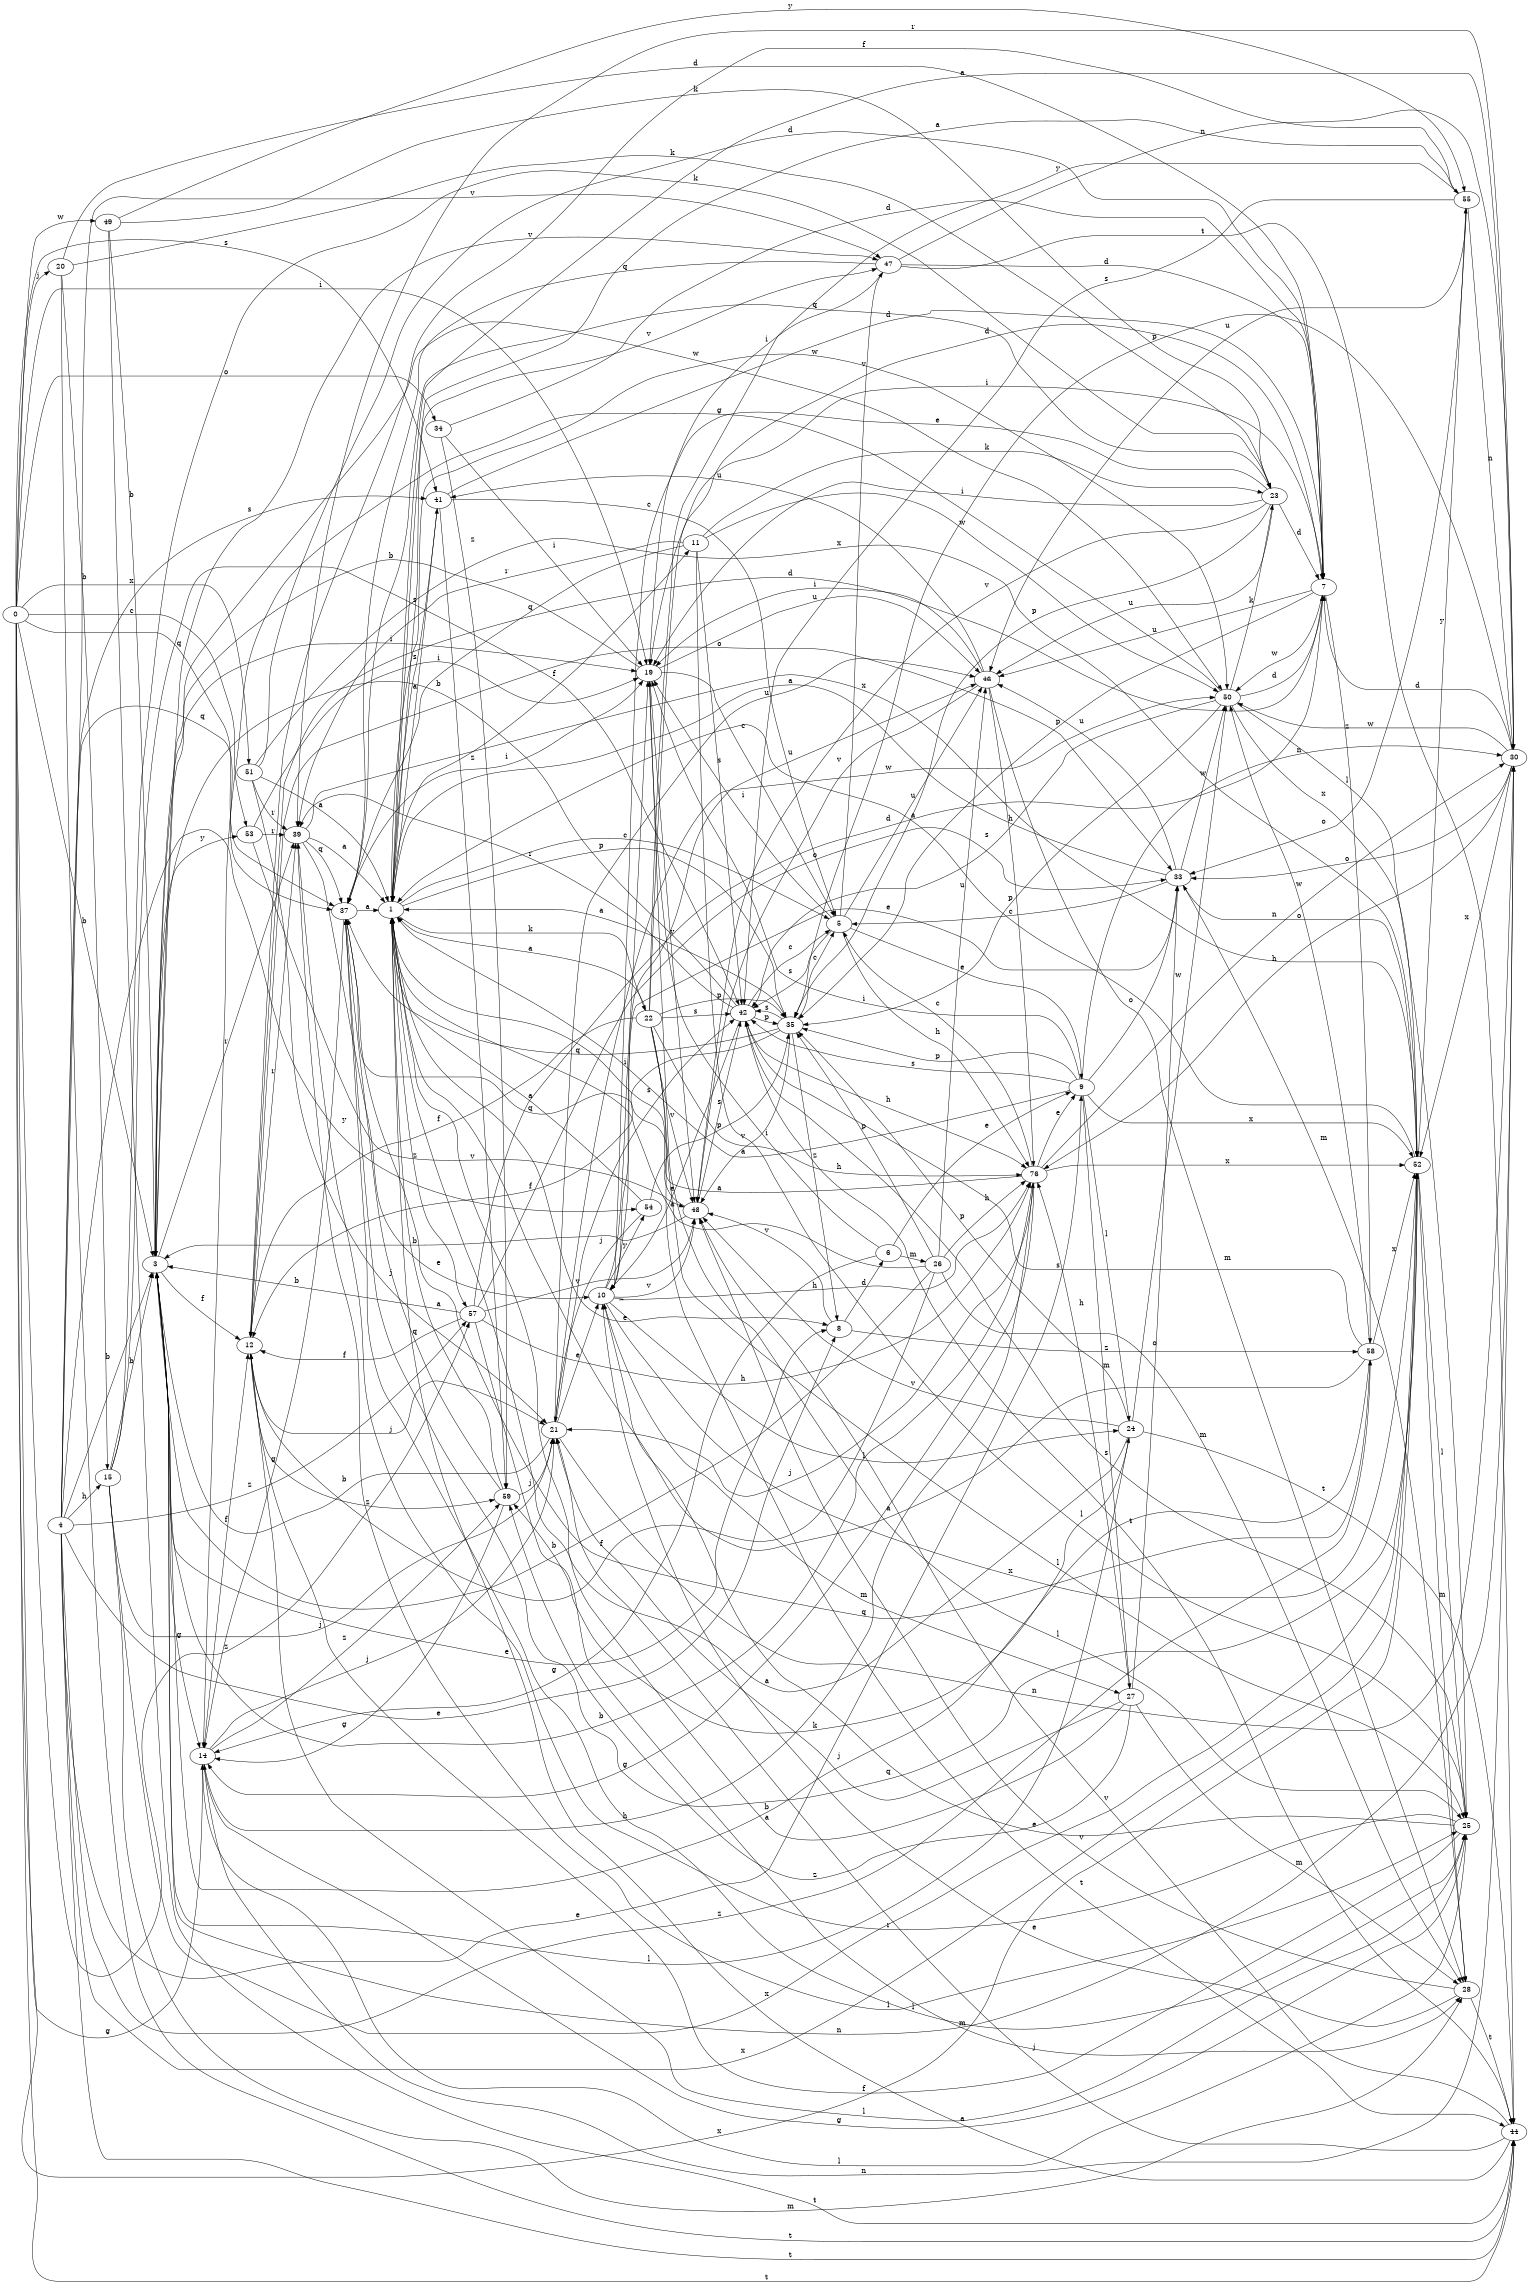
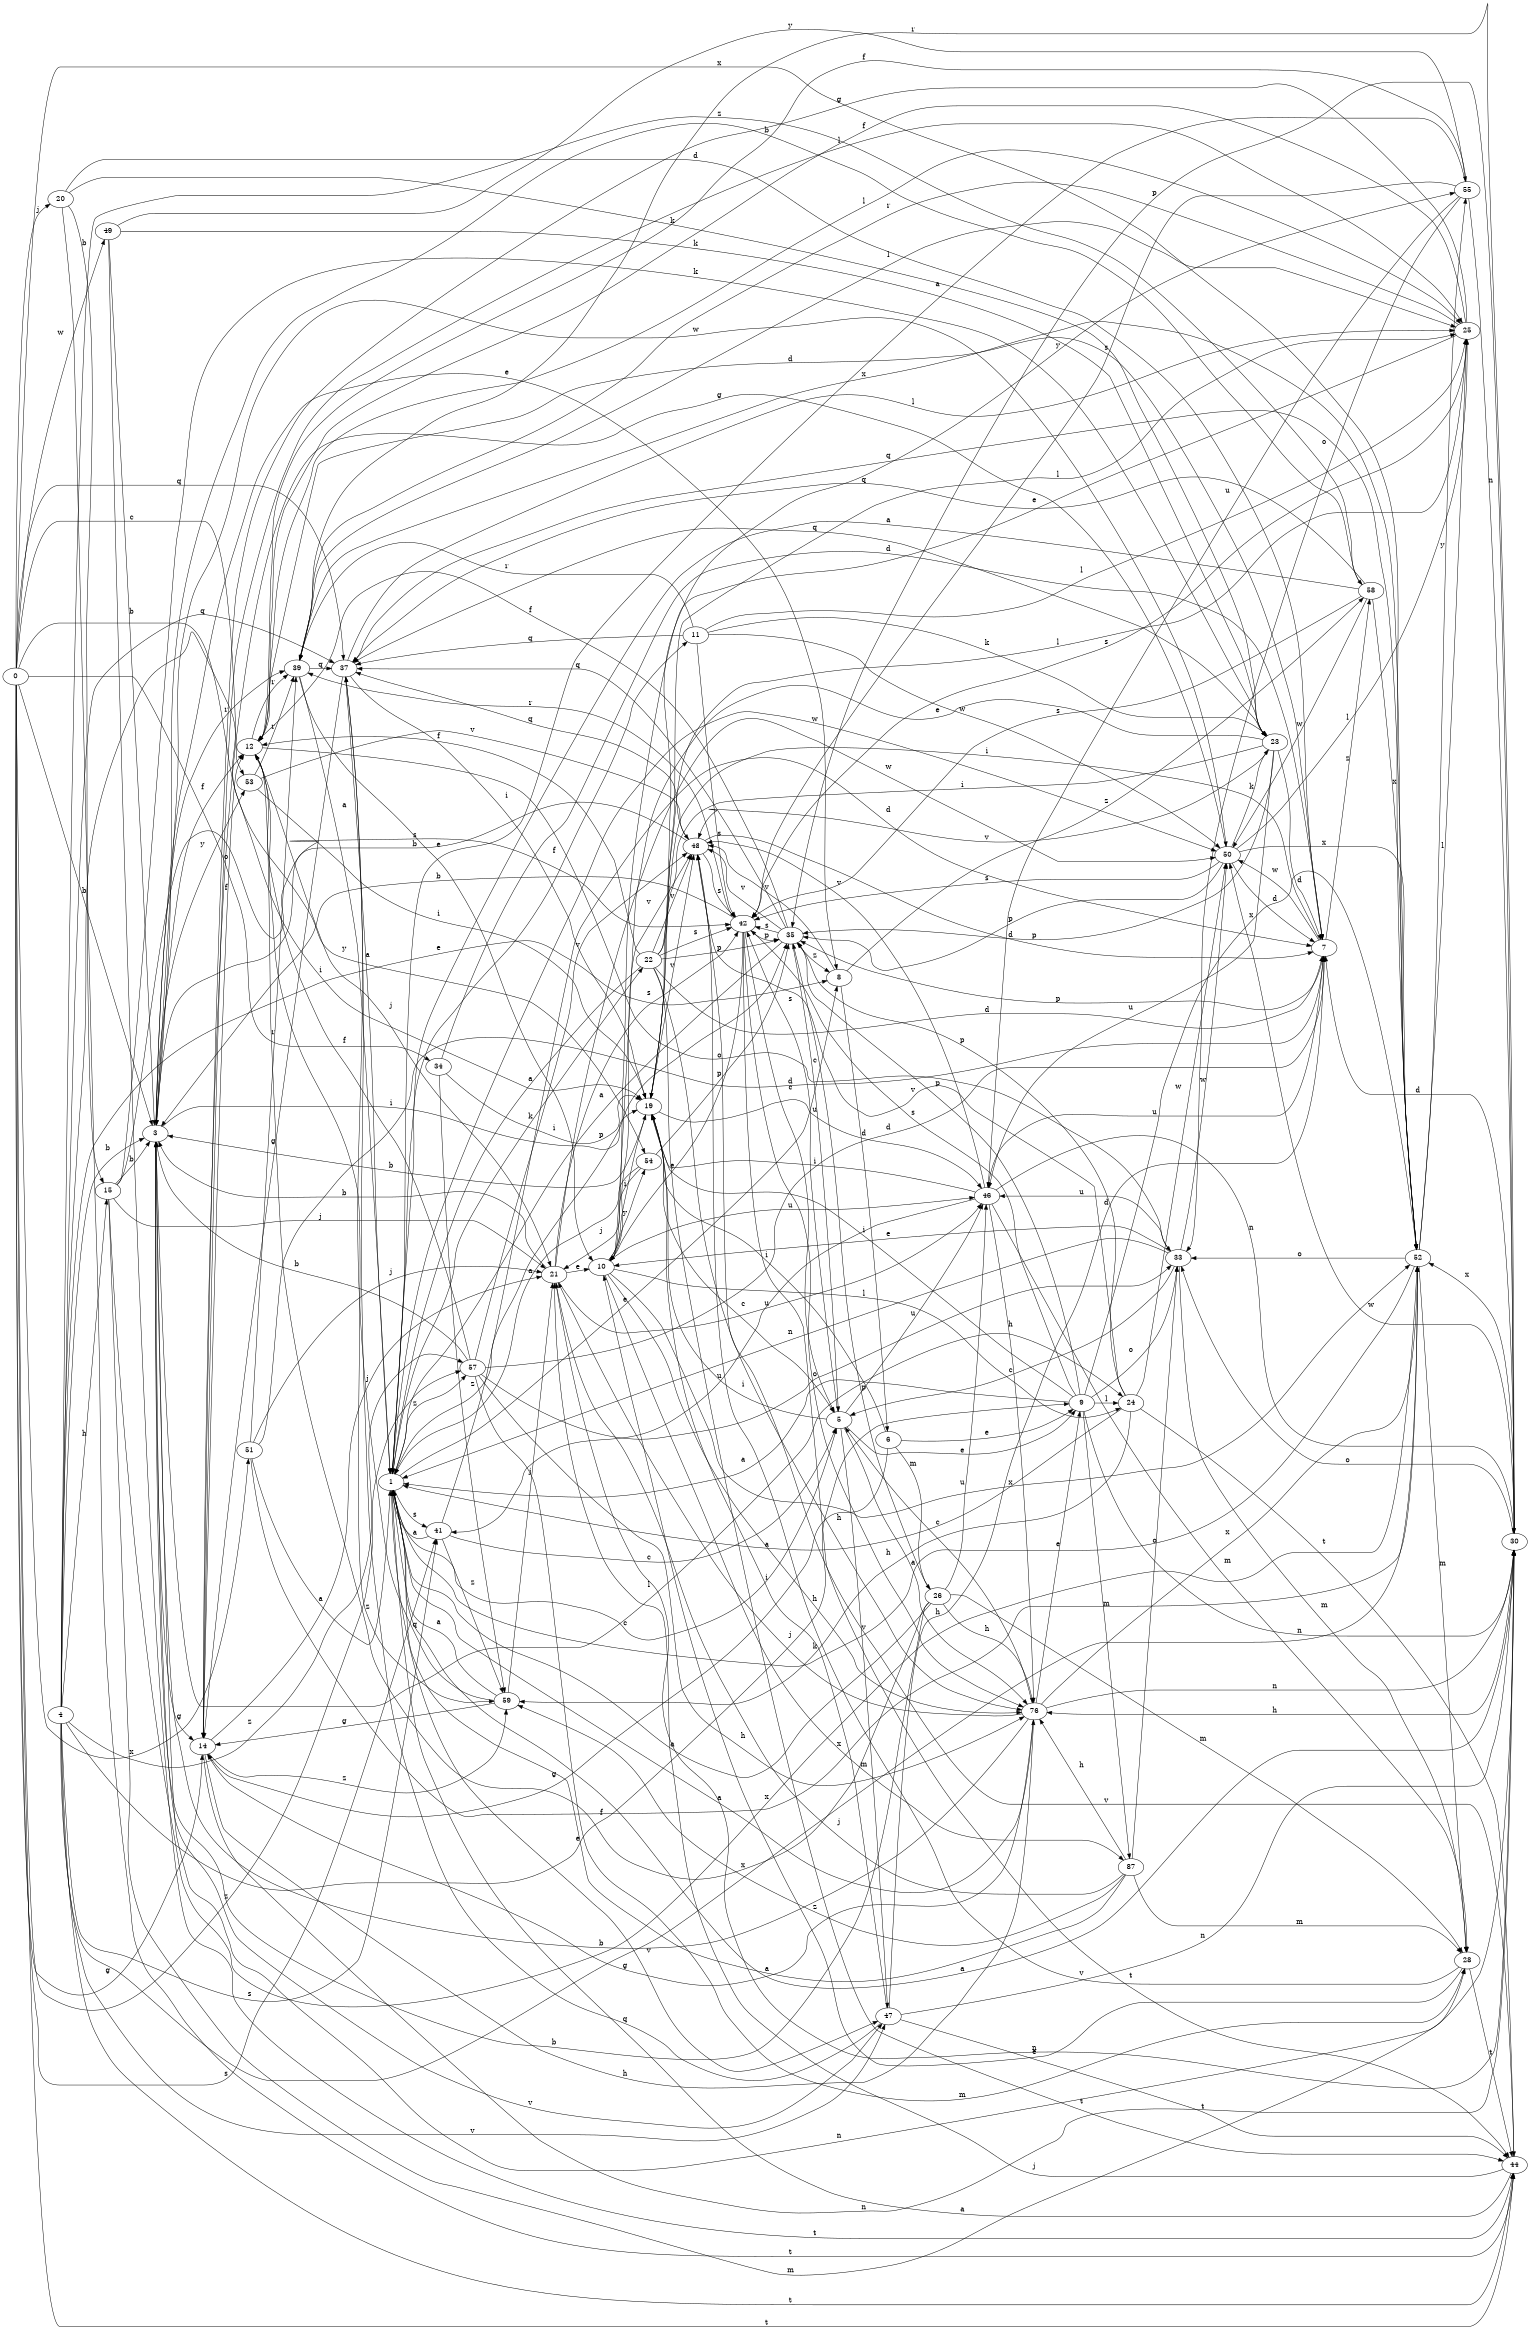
edge "33" -> "1": label "a" -> "n"
edge "48" -> "7": added, label "d"
edge "46" -> "30": added, label "n"
node "27": label "27" -> "87"
